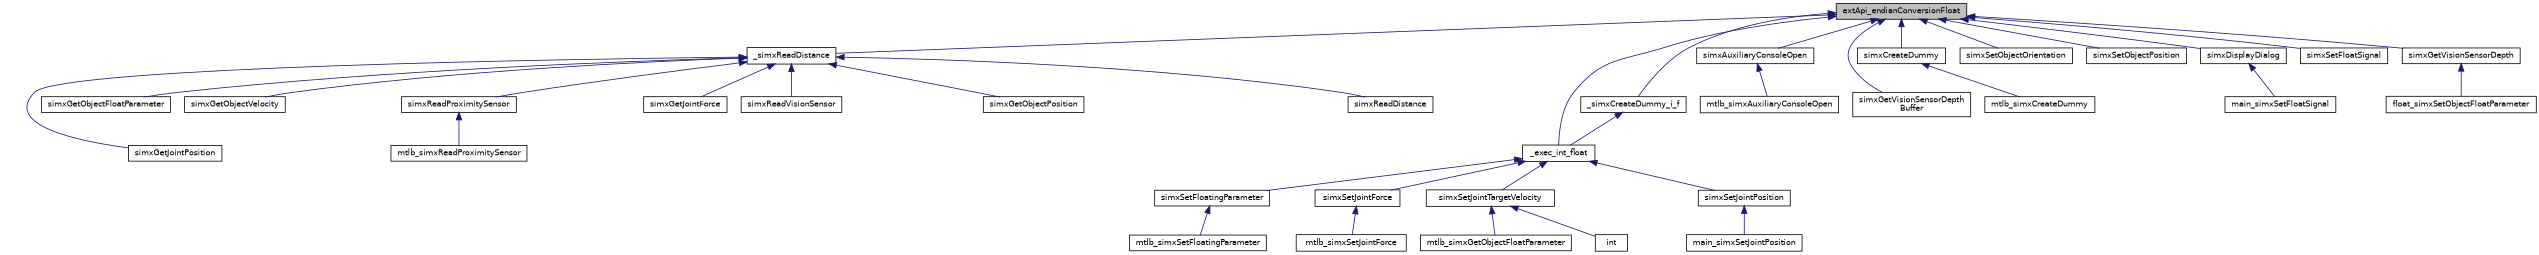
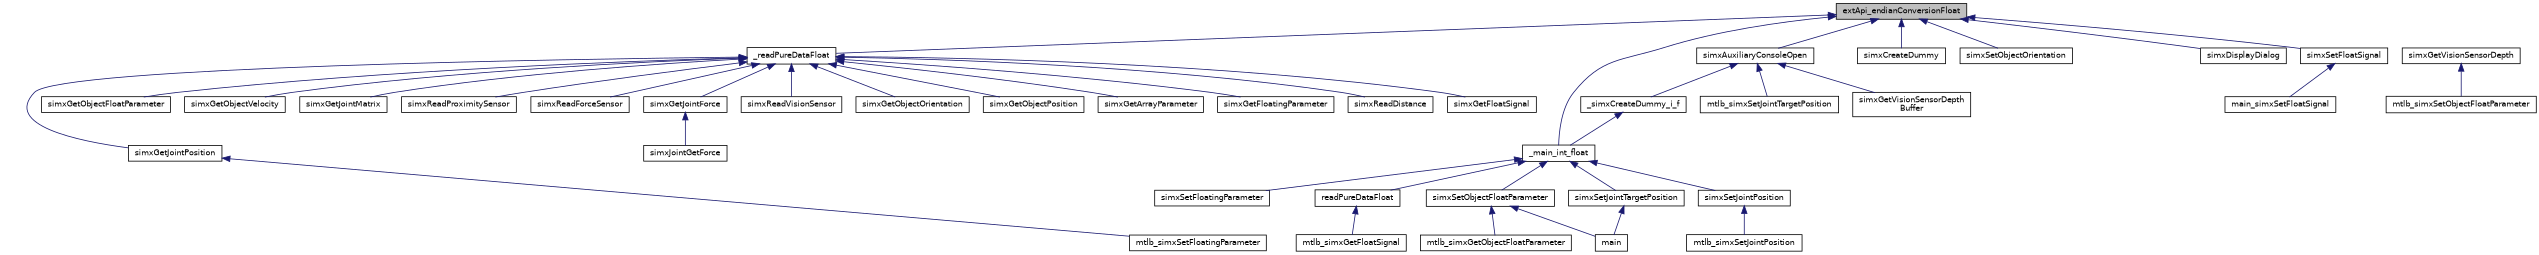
edge "simxGetVisionSensorDepth" -> "extApi_endianConversionFloat": removed
edge "_simxCreateDummy_i_f" -> "extApi_endianConversionFloat": now "_simxCreateDummy_i_f" -> "simxAuxiliaryConsoleOpen"
node "_simxReadDistance": label "_simxReadDistance" -> "_readPureDataFloat"
node "simxSetObjectPosition": removed
edge "simxGetVisionSensorDepth Buffer" -> "extApi_endianConversionFloat": now "simxGetVisionSensorDepth Buffer" -> "simxAuxiliaryConsoleOpen"
edge "main_simxSetFloatSignal" -> "simxDisplayDialog": now "main_simxSetFloatSignal" -> "simxSetFloatSignal"
node "simxGetJointMatrix": added
node "simxReadForceSensor": added
node "simxGetObjectOrientation": added
node "simxGetArrayParameter": added
node "simxGetFloatingParameter": added
node "simxGetFloatSignal": added
node "mtlb_simxAuxiliaryConsoleOpen": label "mtlb_simxAuxiliaryConsoleOpen" -> "mtlb_simxSetJointTargetPosition"
node "mtlb_simxCreateDummy": removed
node "float_simxSetObjectFloatParameter": label "float_simxSetObjectFloatParameter" -> "mtlb_simxSetObjectFloatParameter"
node "mtlb_simxReadProximitySensor": removed
node "simxJointGetForce": added
node "_exec_int_float": label "_exec_int_float" -> "_main_int_float"
node "simxSetJointForce": label "simxSetJointForce" -> "readPureDataFloat"
node "simxSetJointTargetVelocity": label "simxSetJointTargetVelocity" -> "simxSetObjectFloatParameter"
node "simxSetJointTargetPosition": added
edge "mtlb_simxSetFloatingParameter" -> "simxSetFloatingParameter": now "mtlb_simxSetFloatingParameter" -> "simxGetJointPosition"
node "mtlb_simxSetJointForce": label "mtlb_simxSetJointForce" -> "mtlb_simxGetFloatSignal"
node "int": label "int" -> "main"
node "main_simxSetJointPosition": label "main_simxSetJointPosition" -> "mtlb_simxSetJointPosition"
